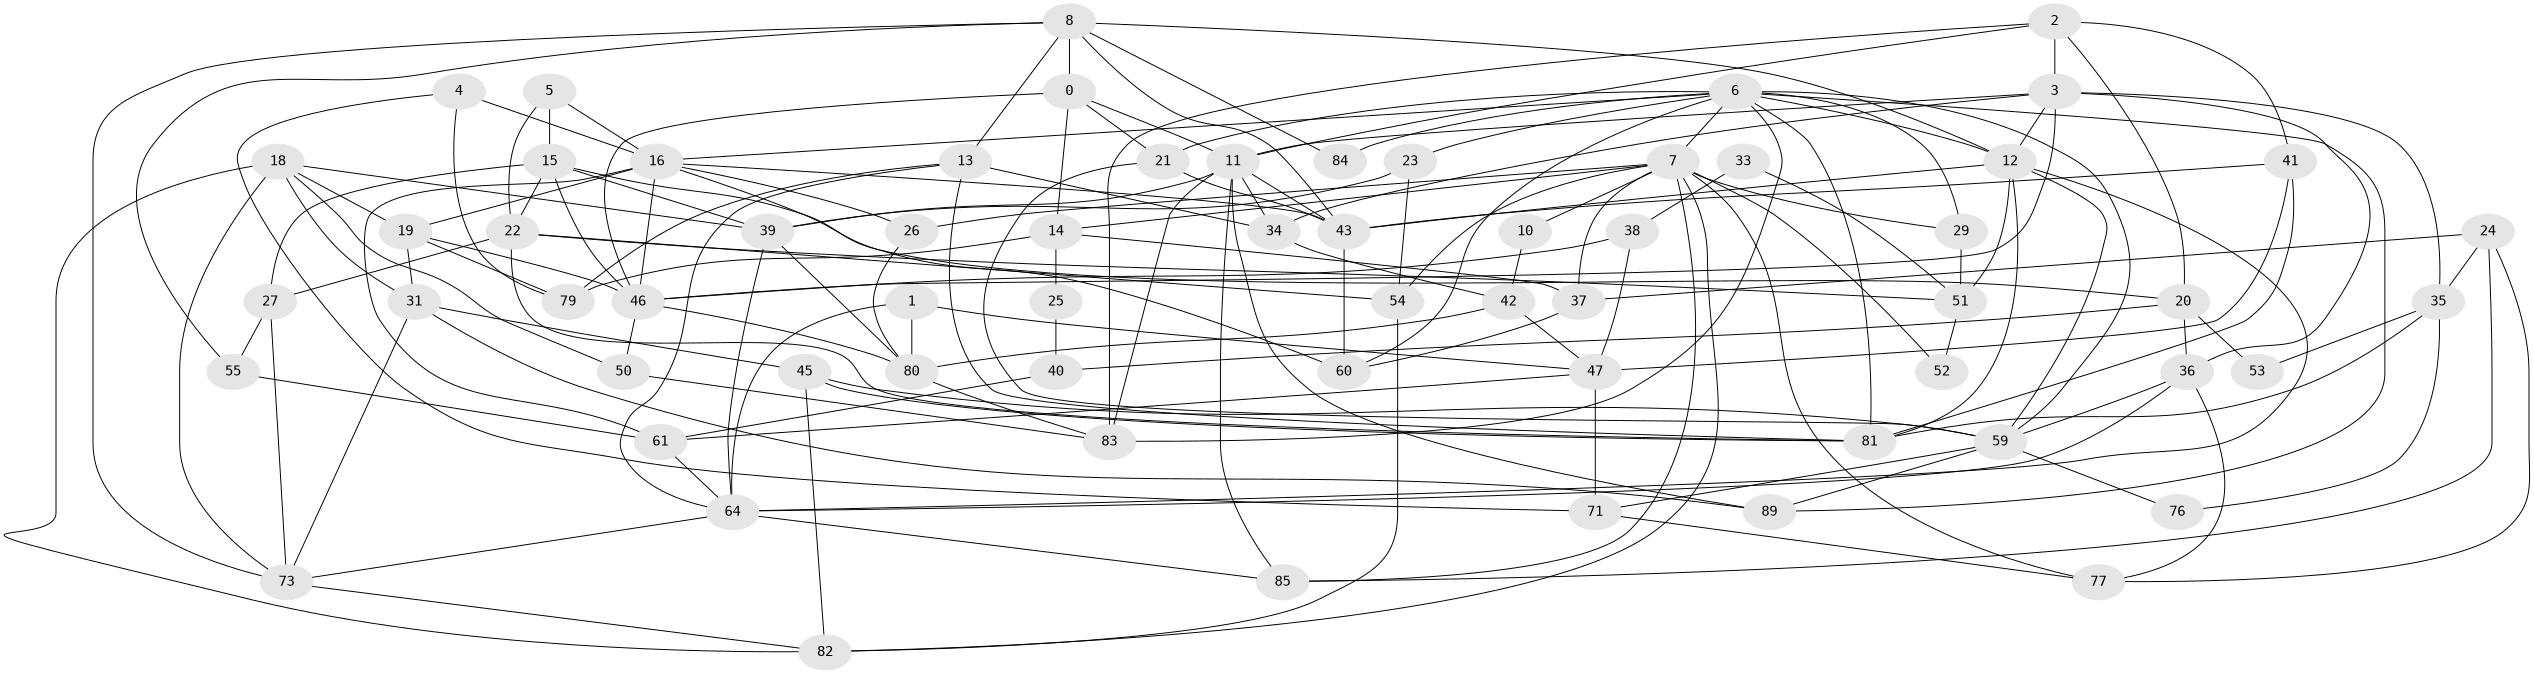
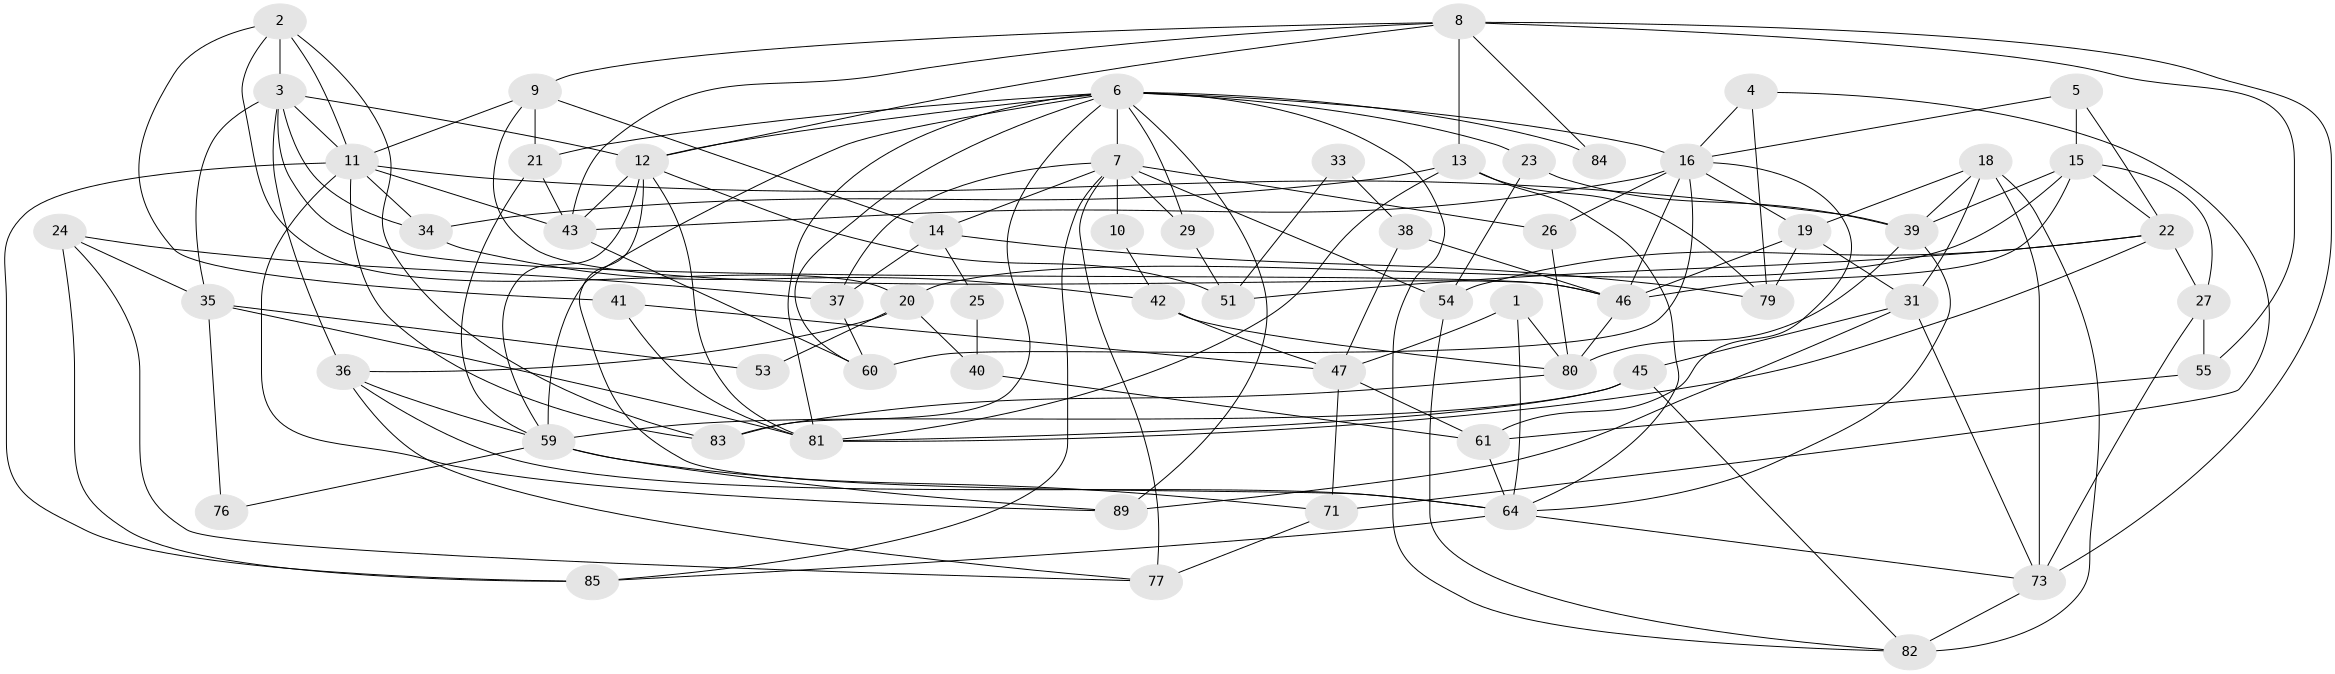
node "0": label "0" -> "9"
edge "41" -- "43": removed
node "50": removed
node "52": removed
edge "7" -- "82": now "6" -- "82"
